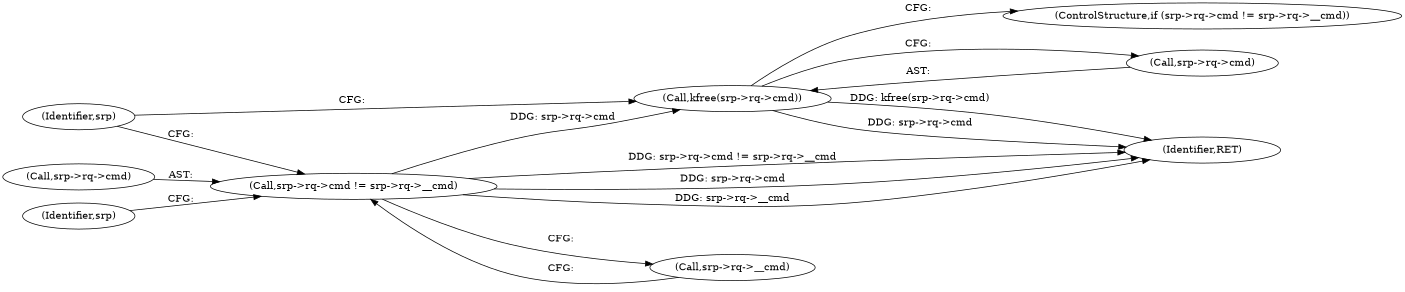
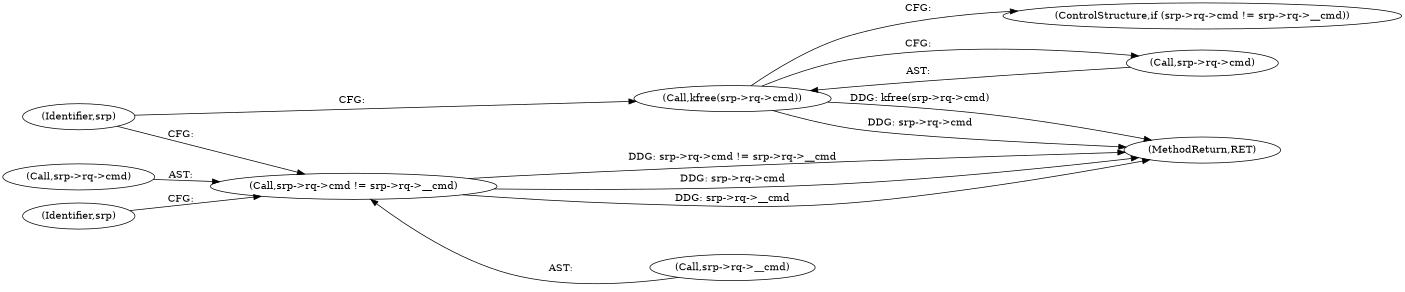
edge "(Call,srp->rq->cmd != srp->rq->__cmd)" -> "(Call,kfree(srp->rq->cmd))": removed, label "DDG: srp->rq->cmd"
node "(Identifier,RET)": label "(Identifier,RET)" -> "(MethodReturn,RET)"
edge "(Call,srp->rq->cmd != srp->rq->__cmd)" -> "(Call,srp->rq->__cmd)": removed, label "CFG:"
edge "(Call,srp->rq->__cmd)" -> "(Call,srp->rq->cmd != srp->rq->__cmd)": label "CFG: " -> "AST: "
